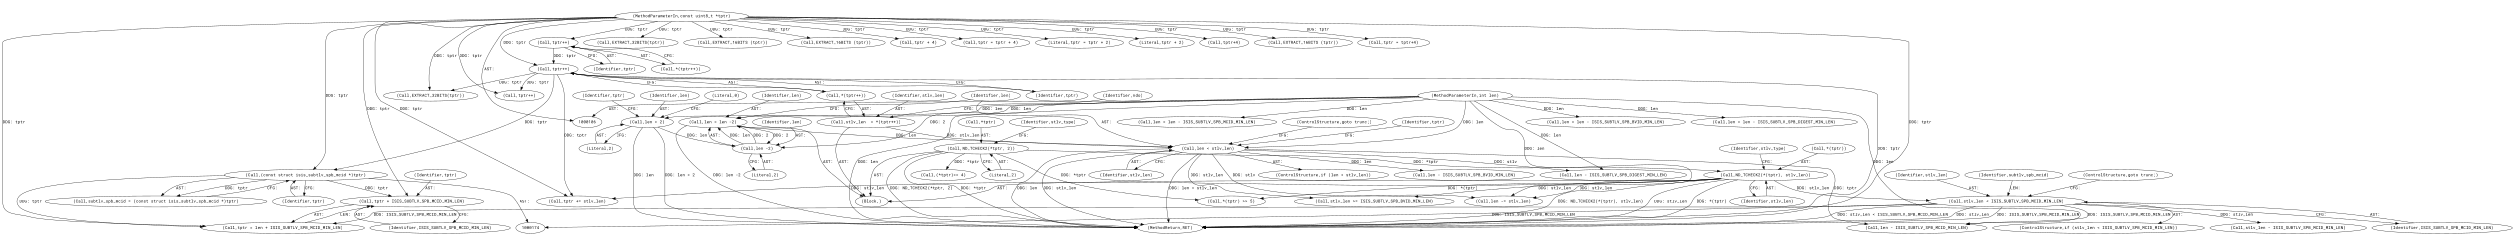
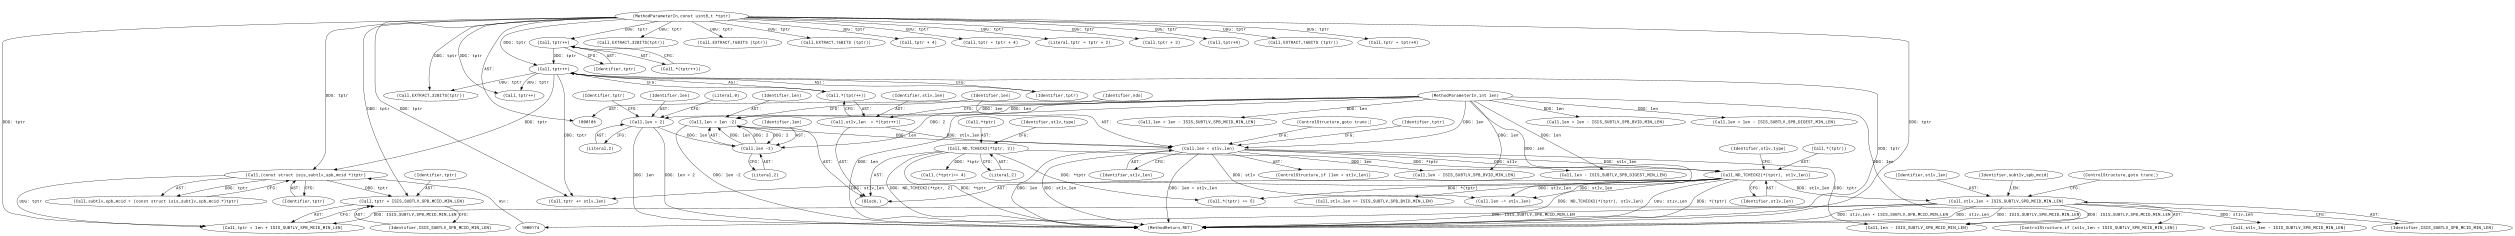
node "(Literal,tptr + 2)": label "(Literal,tptr + 2)" -> "(Call,tptr + 2)"
edge "(MethodParameterIn,int len)" -> "(Call,len - ISIS_SUBTLV_SPB_BVID_MIN_LEN)": added, label "DDG: len"
edge "(Call,(const struct isis_subtlv_spb_mcid *)tptr)" -> "1000174": reversed
edge "(Call,len < stlv_len)" -> "(Call,stlv_len >= ISIS_SUBTLV_SPB_BVID_MIN_LEN)": now "(Call,len < stlv_len)" -> "(Call,ND_TCHECK2(*(tptr), stlv_len))"
edge "(Call,tptr = len + ISIS_SUBTLV_SPB_MCID_MIN_LEN)" -> "(Call,tptr + ISIS_SUBTLV_SPB_MCID_MIN_LEN)": label "LEN: " -> "CFG: "
